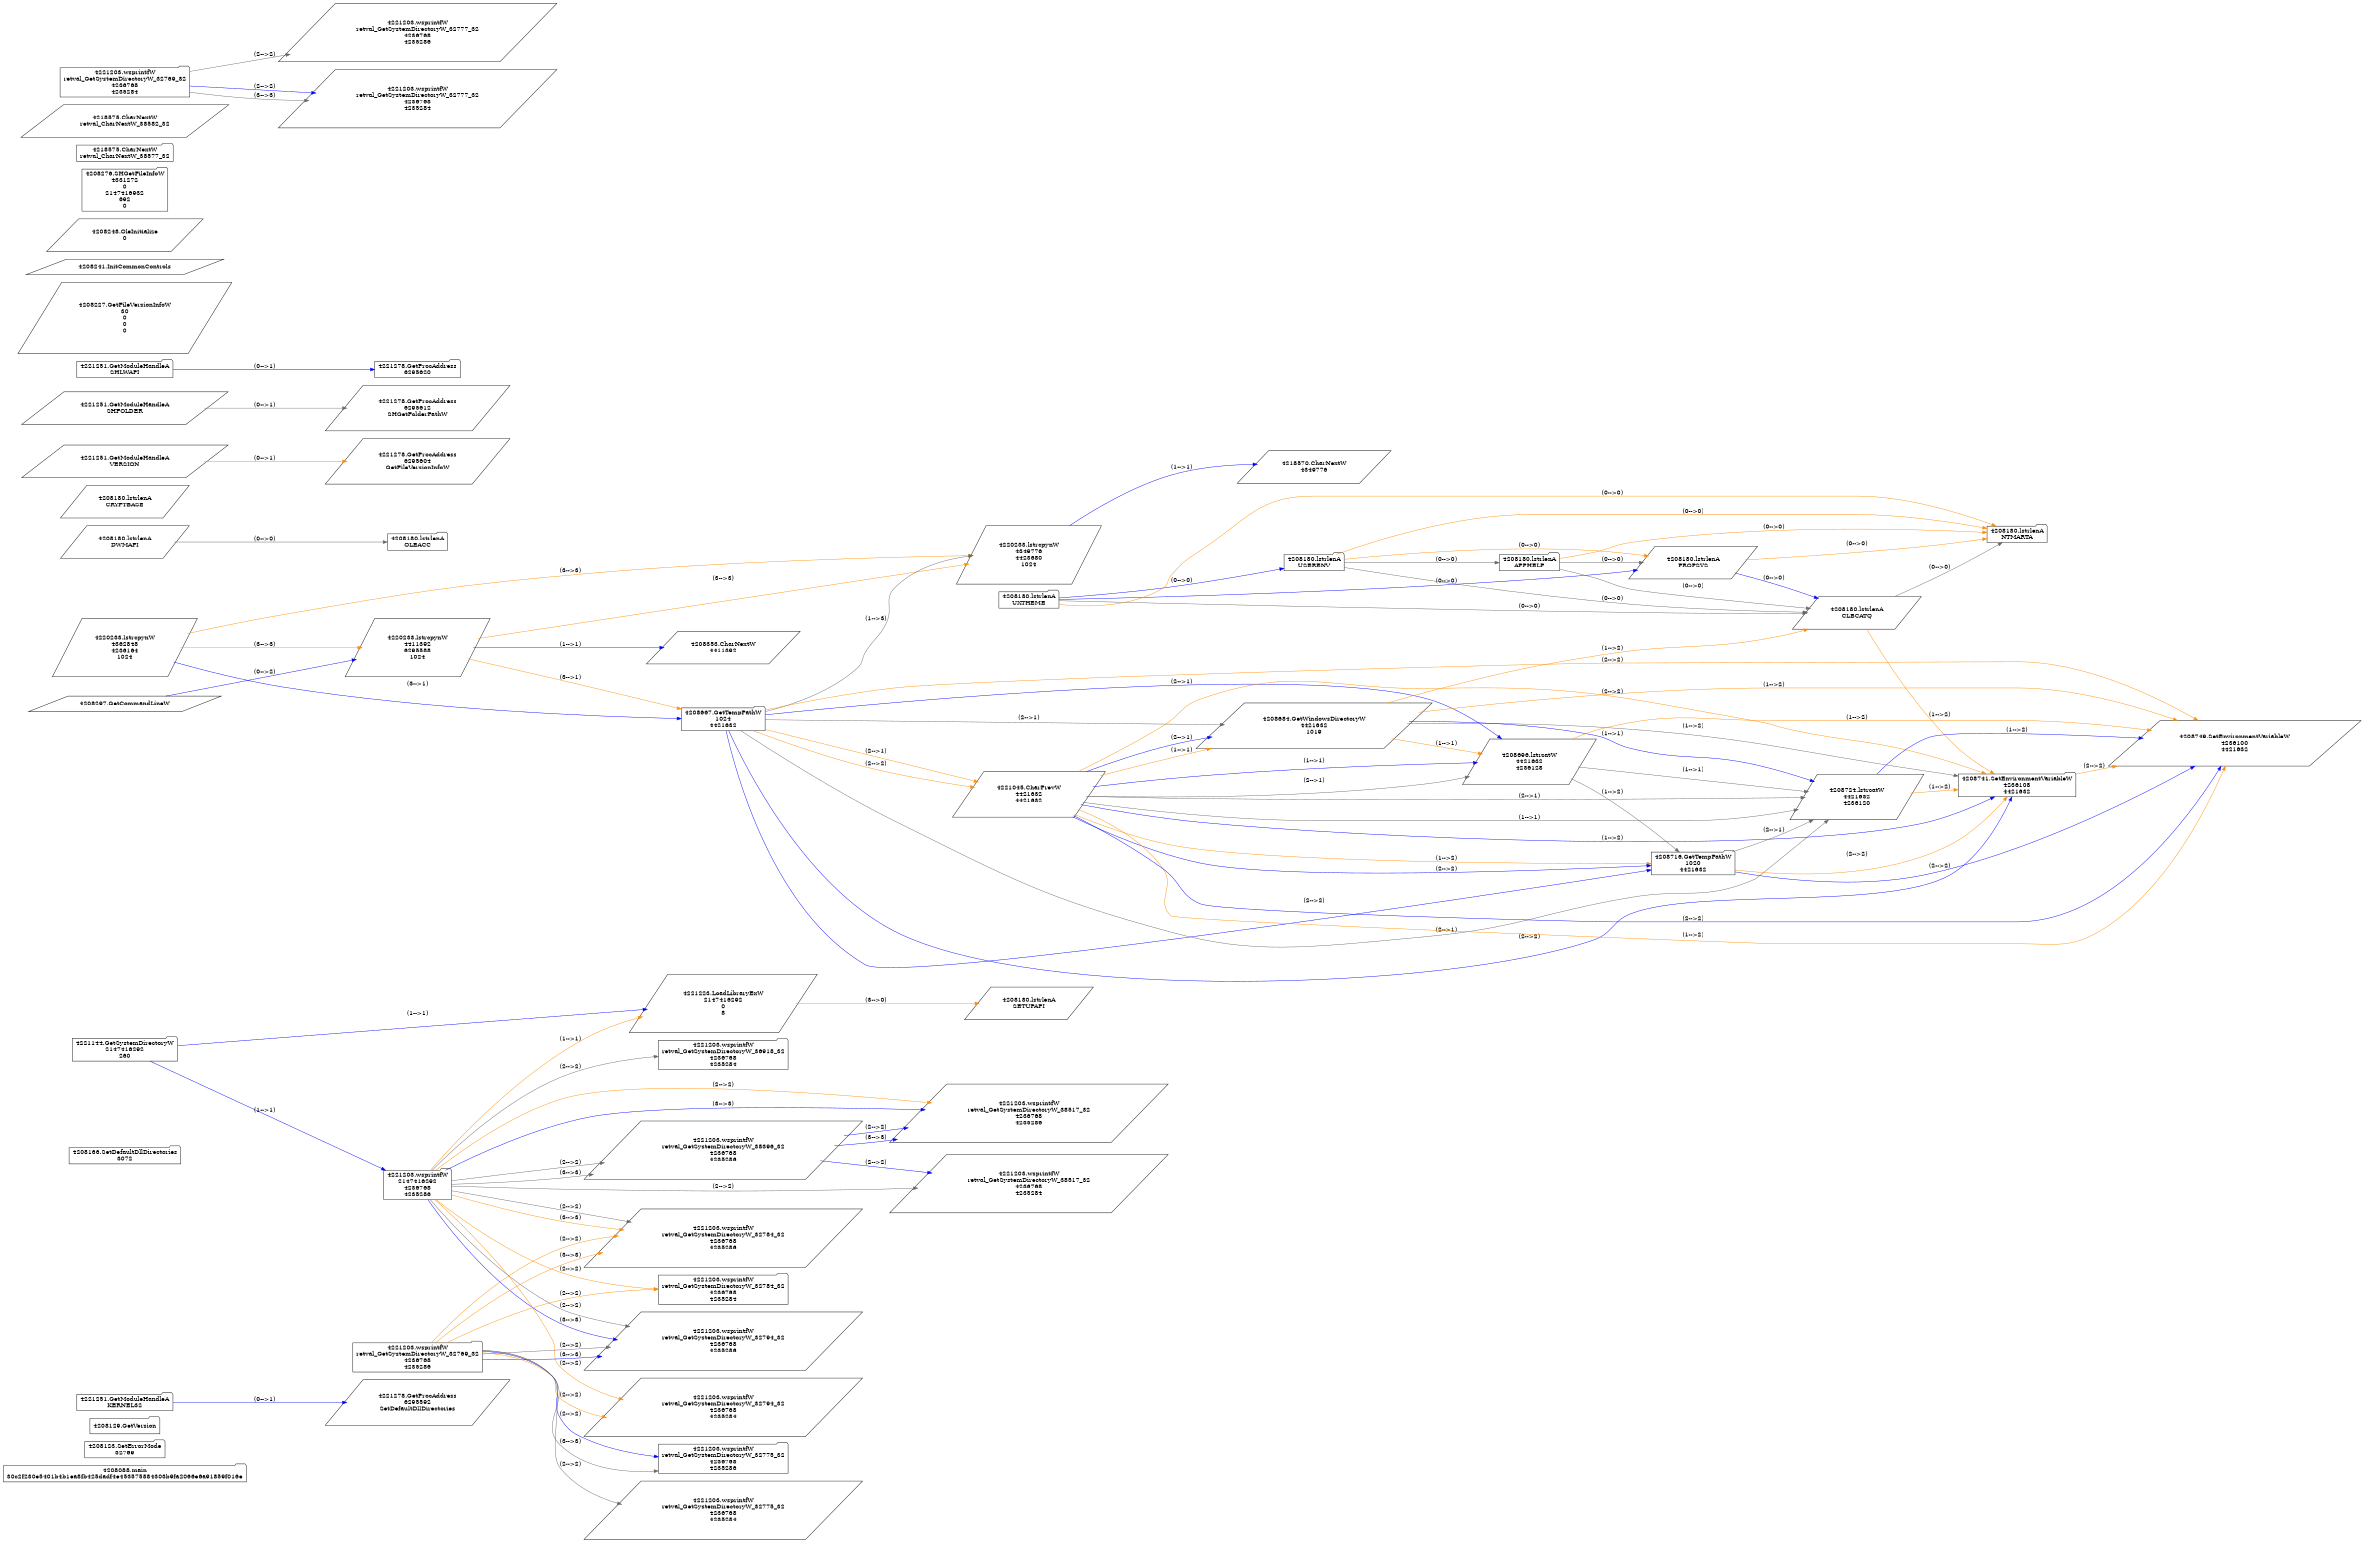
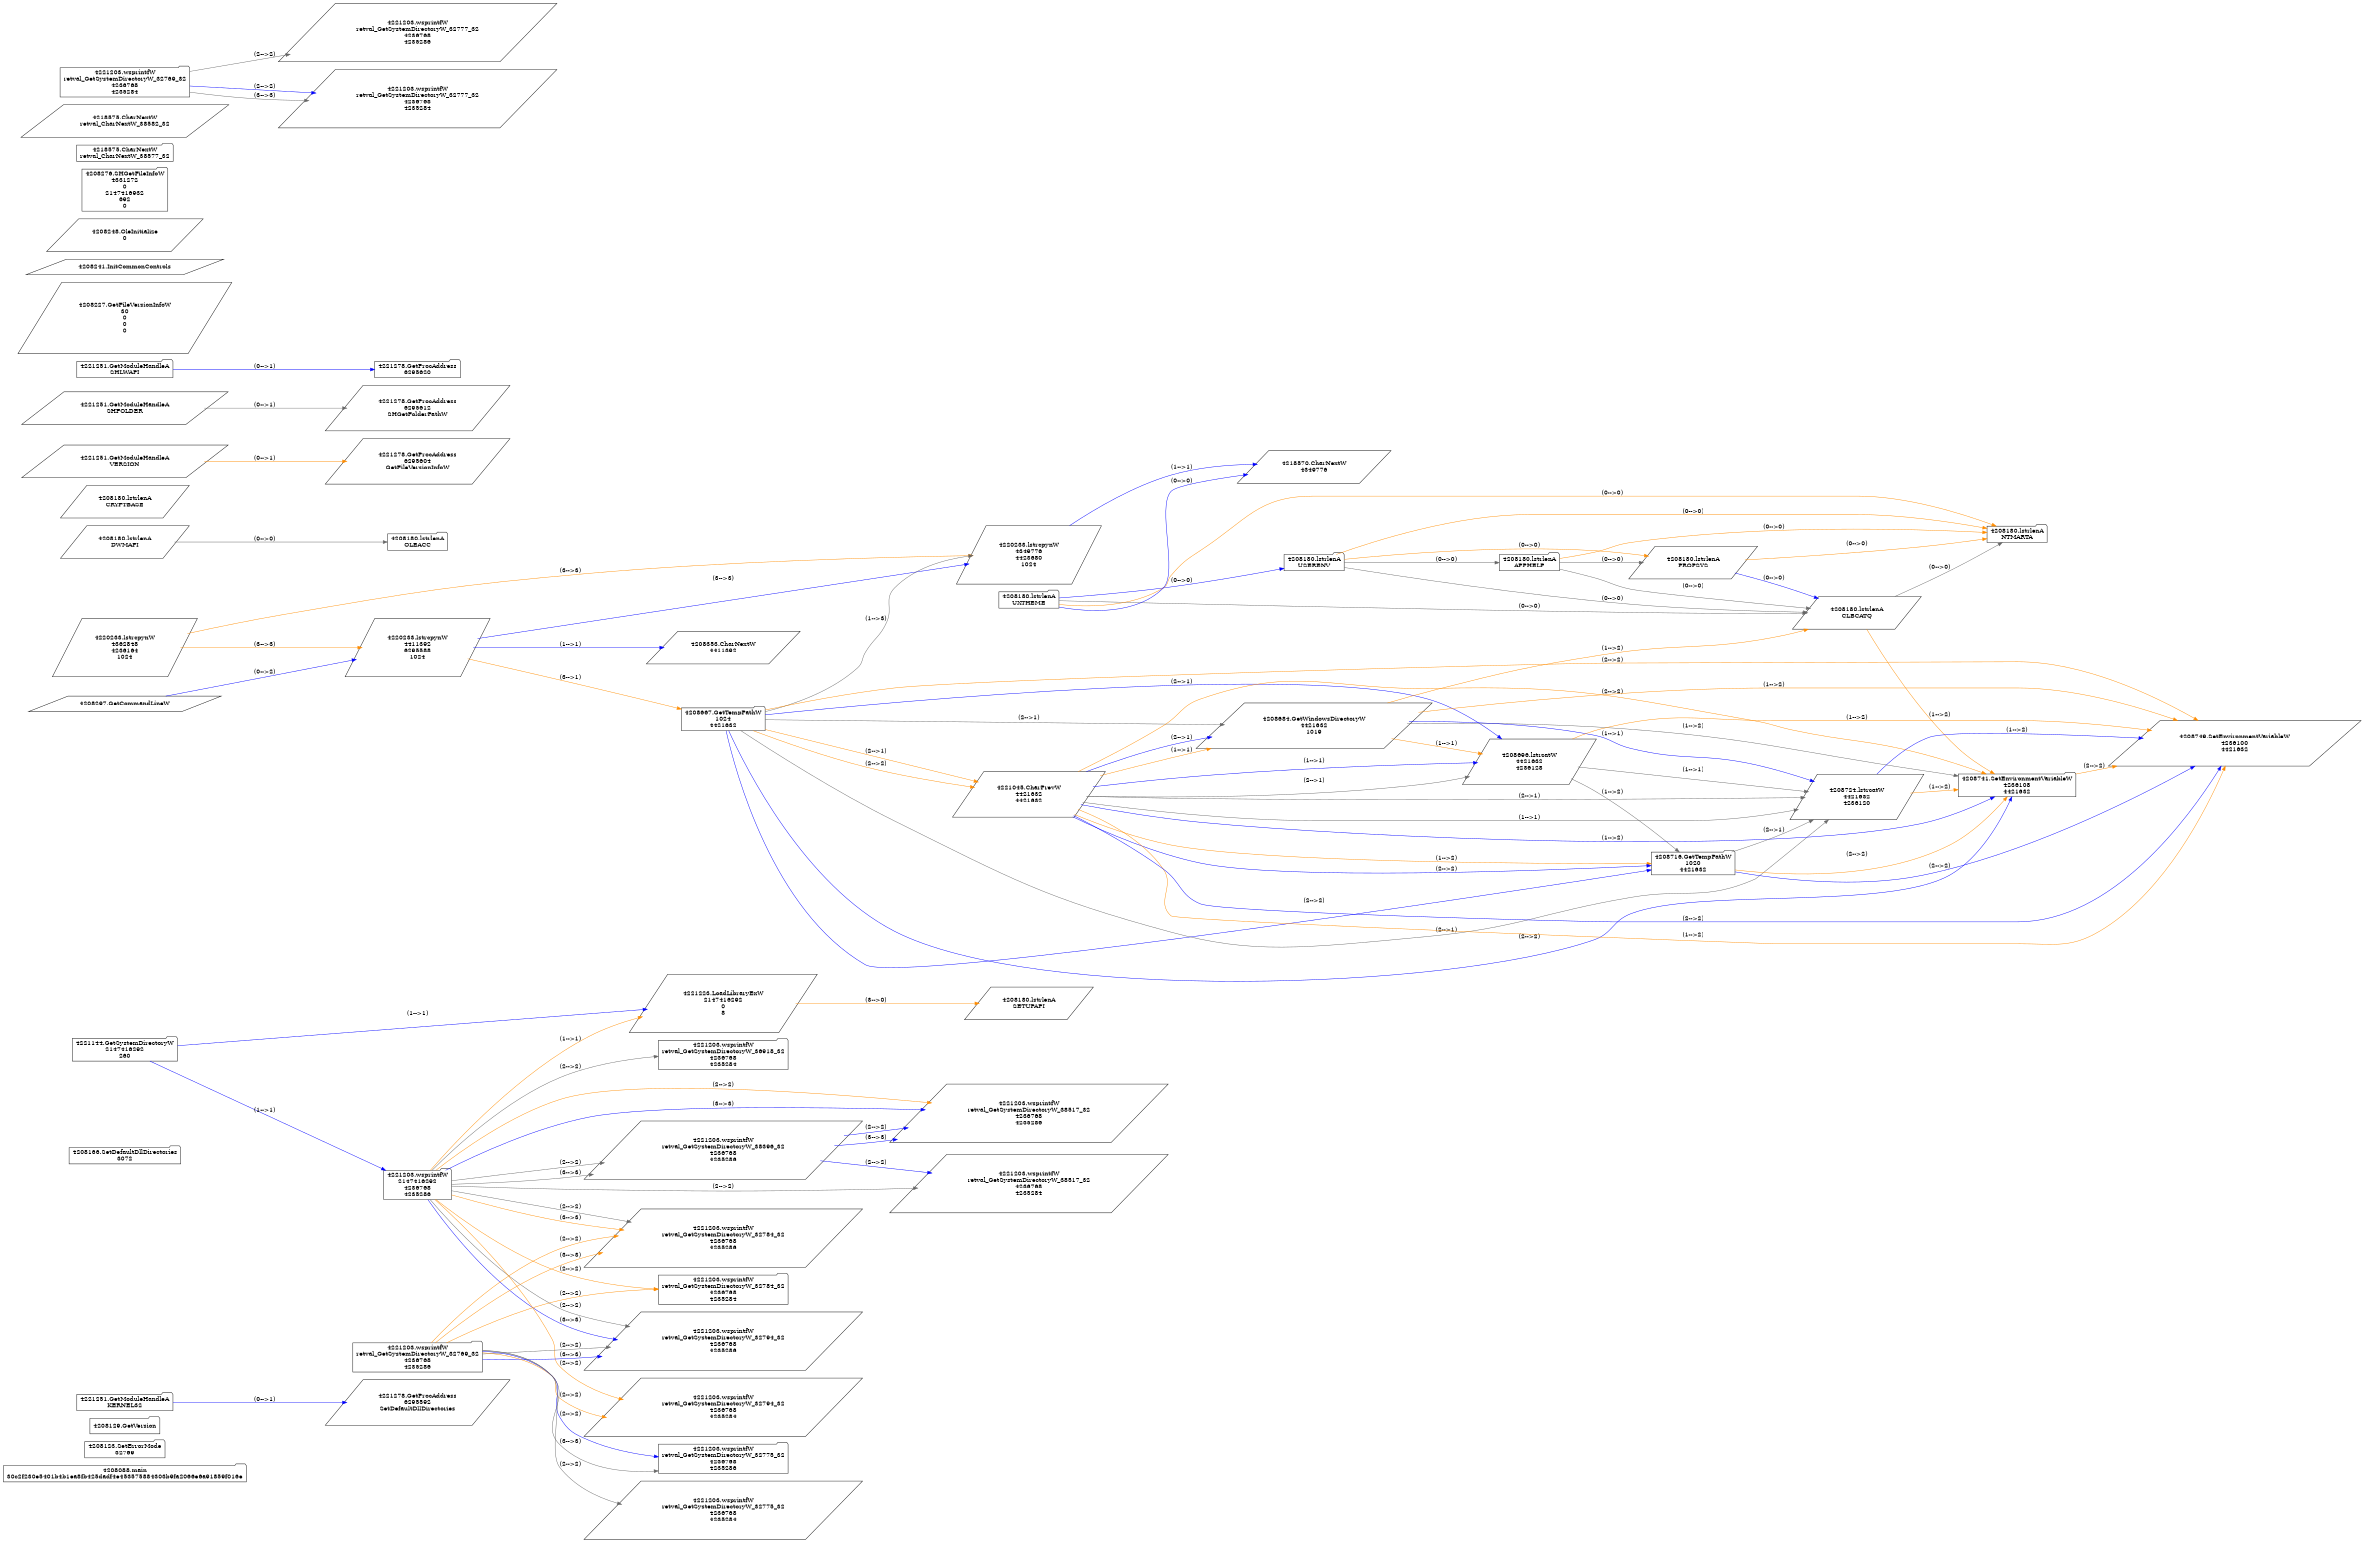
edge "4208180.lstrlenA UXTHEME" -> "4208180.lstrlenA PROPSYS": now "4208180.lstrlenA UXTHEME" -> "4218570.CharNextW 4349776"
edge "4220233.lstrcpynW 4411392 6295588 1024" -> "4220233.lstrcpynW 4349776 4423680 1024": color darkorange -> blue
edge "4220233.lstrcpynW 4362848 4236164 1024" -> "4208667.GetTempPathW 1024 4421632": removed, label "(3-->1)"
